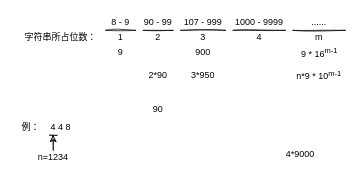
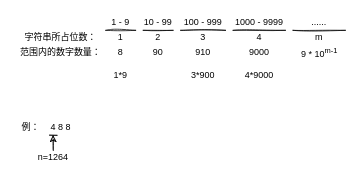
node "8 - 9": label "8 - 9" -> "1 - 9"
node "90 - 99": label "90 - 99" -> "10 - 99"
node "107 - 999": label "107 - 999" -> "100 - 999"
node "范围内的数字数量：": added
node "9": label "9" -> "8"
node "900": label "900" -> "910"
node "9000": added
node "9 * 16m-1": label "9 * 16m-1" -> "9 * 10m-1"
node "1*9": added
node "2*90": removed
node "3*950": label "3*950" -> "3*900"
node "n*9 * 10m-1": removed
node "90": moved (158, 109) -> (158, 53)
node "4 4 8": label "4 4 8" -> "4 8 8"
node "4*9000": moved (300, 154) -> (259, 75)
node "n=1234": label "n=1234" -> "n=1264"
